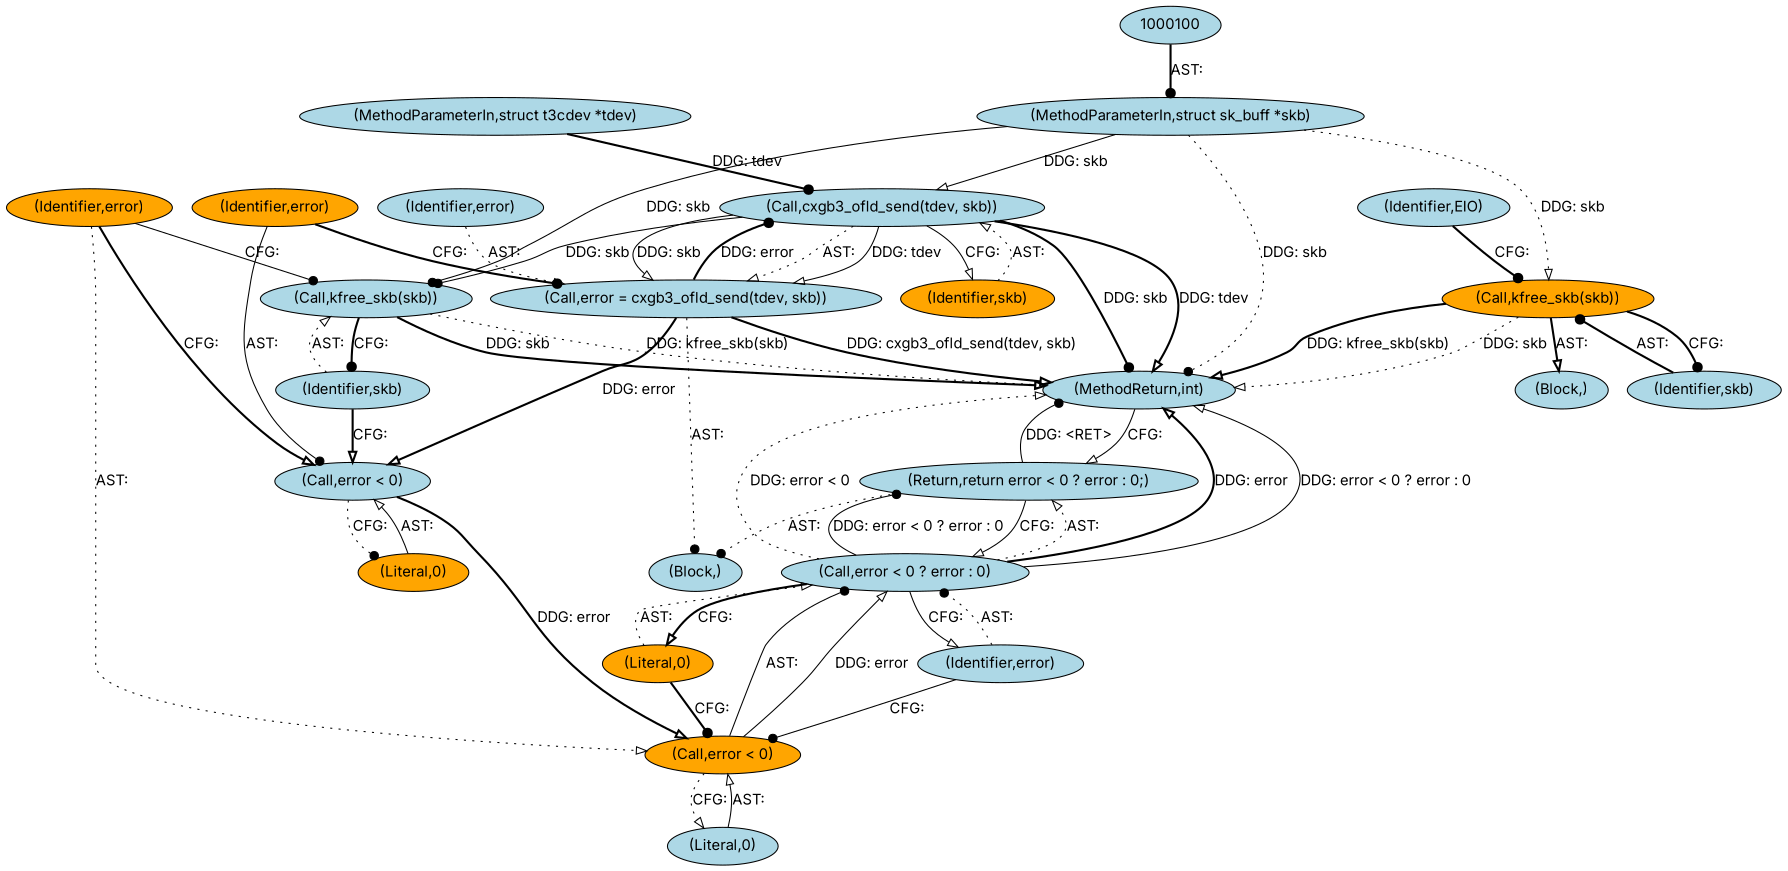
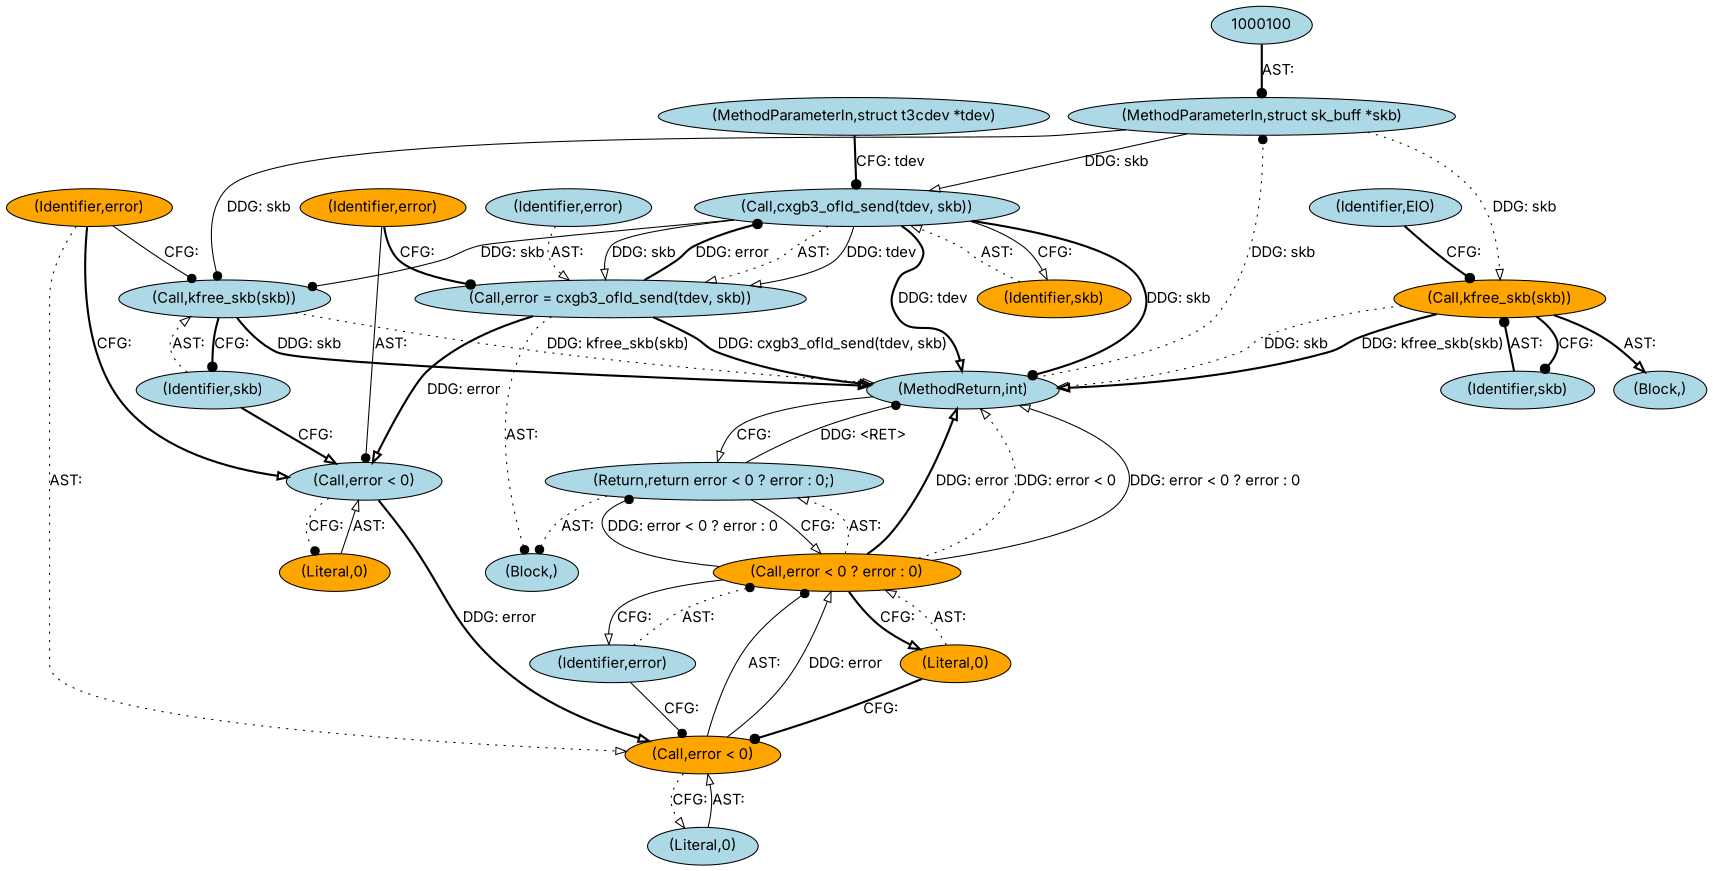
edge "(MethodParameterIn,struct t3cdev *tdev)" -> "(Call,cxgb3_ofld_send(tdev, skb))": label "DDG: tdev" -> "CFG: tdev"
edge "(MethodParameterIn,struct sk_buff *skb)" -> "(MethodReturn,int)": reversed
node "(Call,error < 0 ? error : 0)": fillcolor lightblue -> orange
